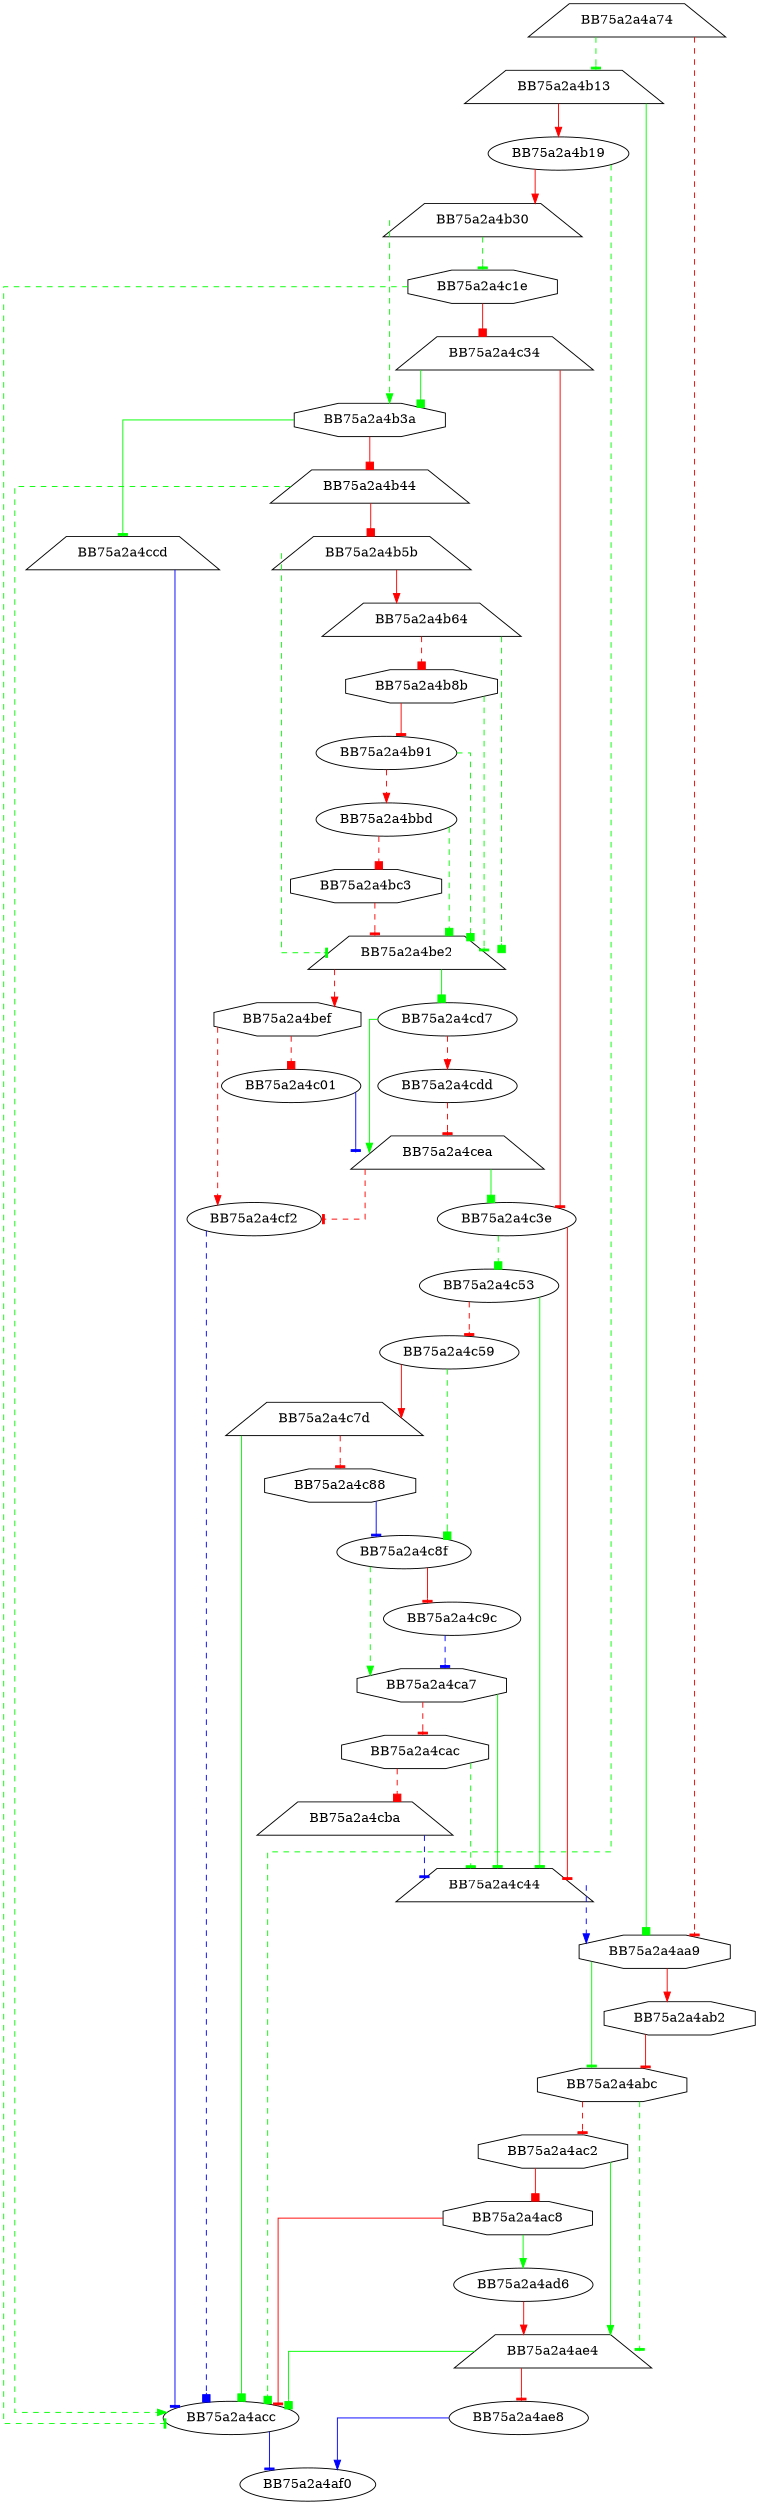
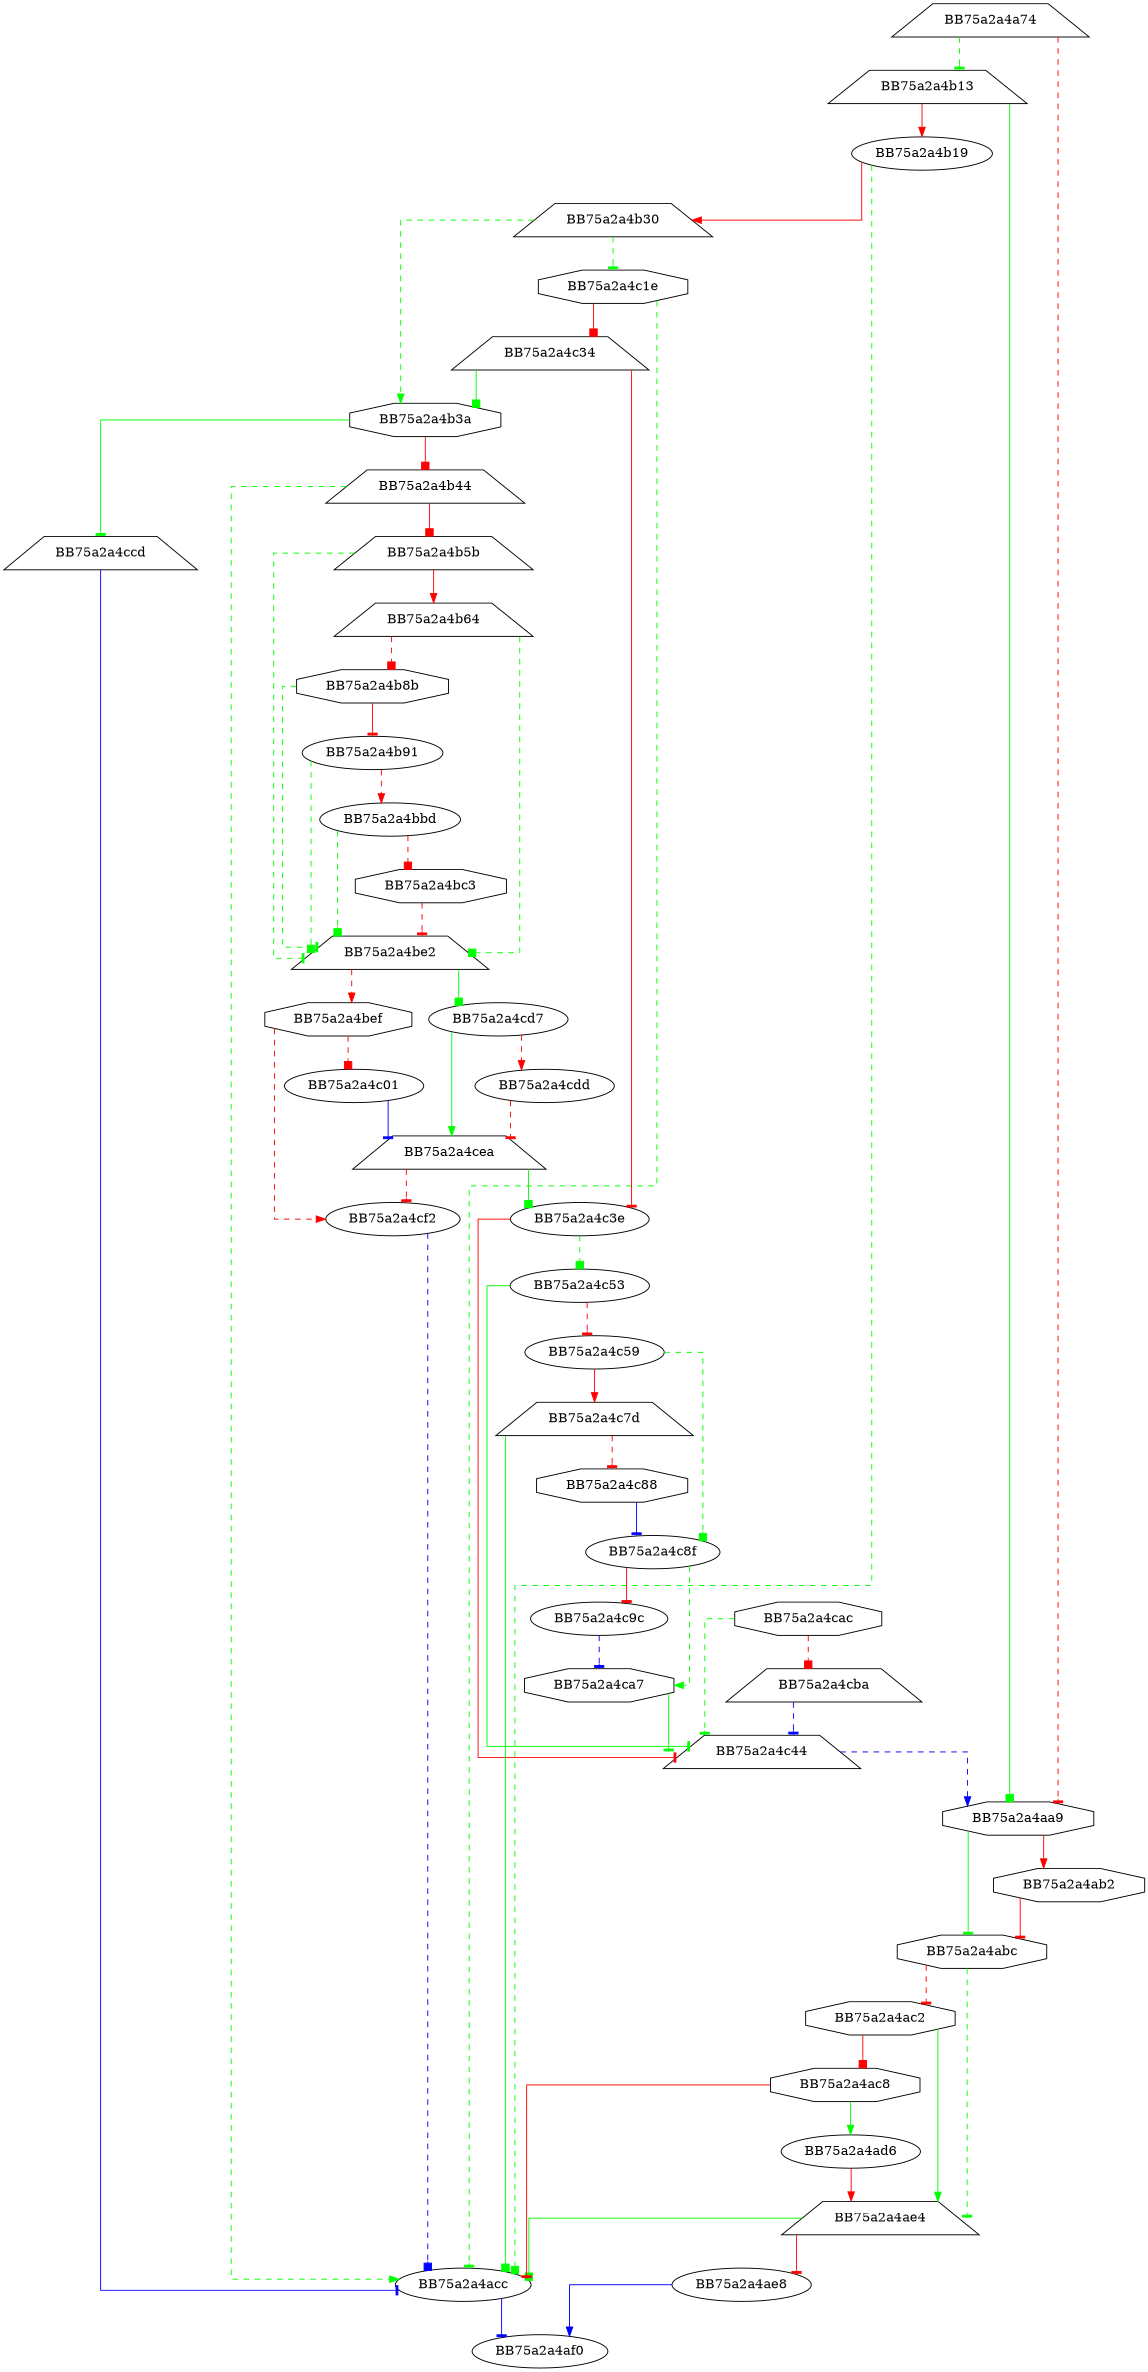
edge "BB75a2a4ca7" -> "BB75a2a4cac": removed
